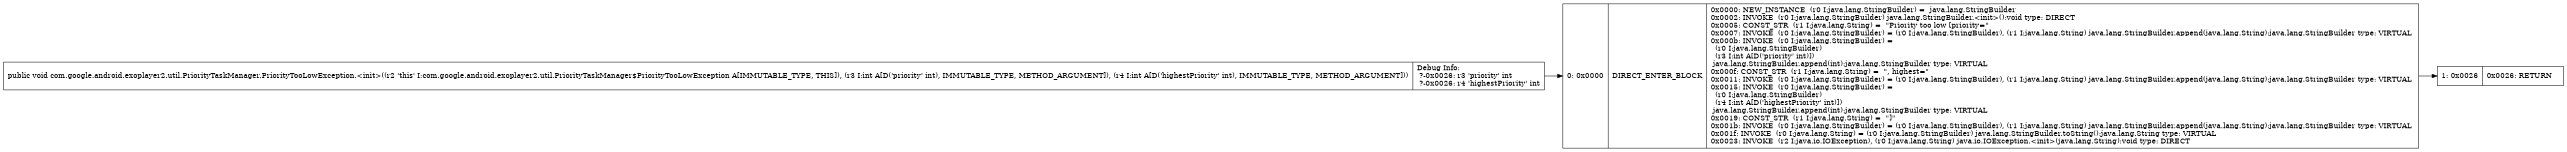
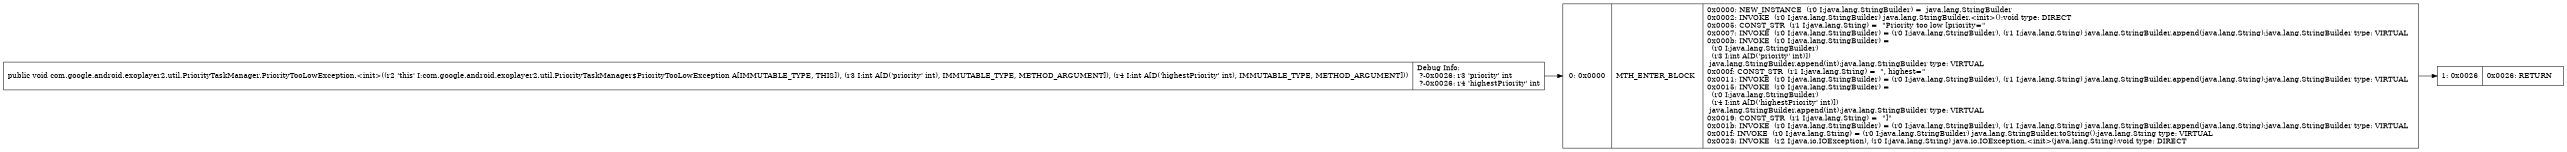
node "0: 0x0000": text "DIRECT_ENTER_BLOCK" -> "MTH_ENTER_BLOCK"
